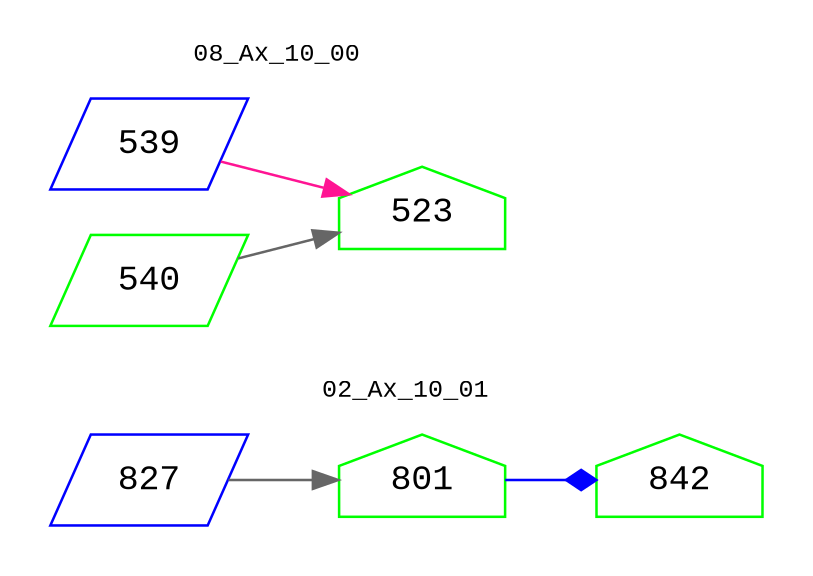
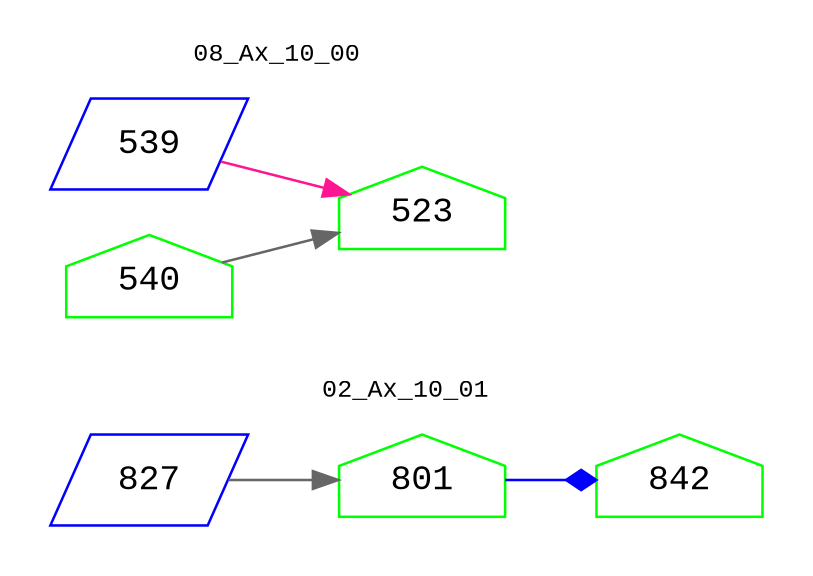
node "540": shape parallelogram -> house
